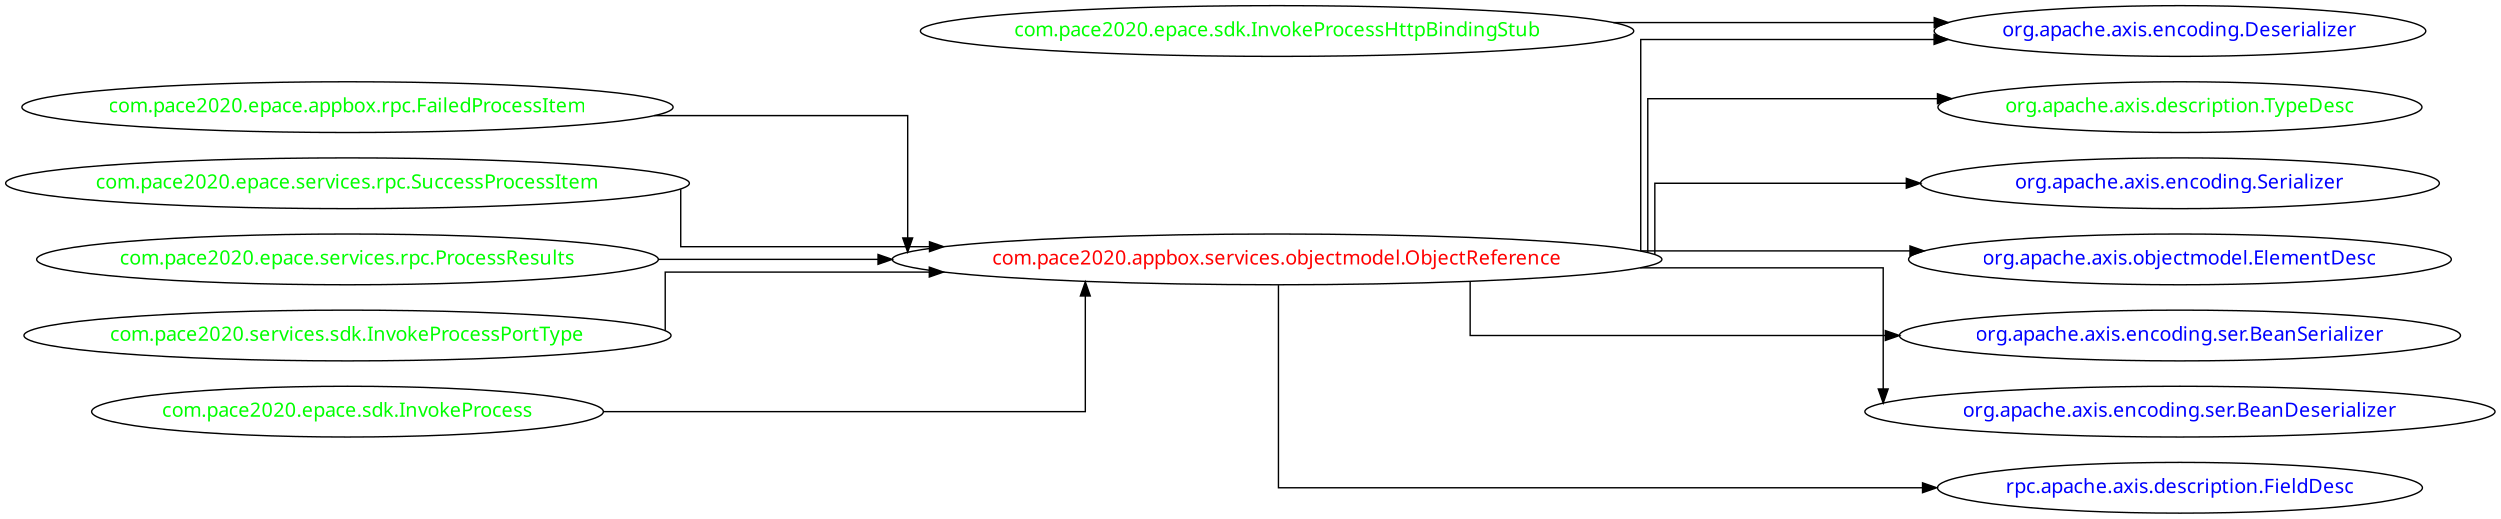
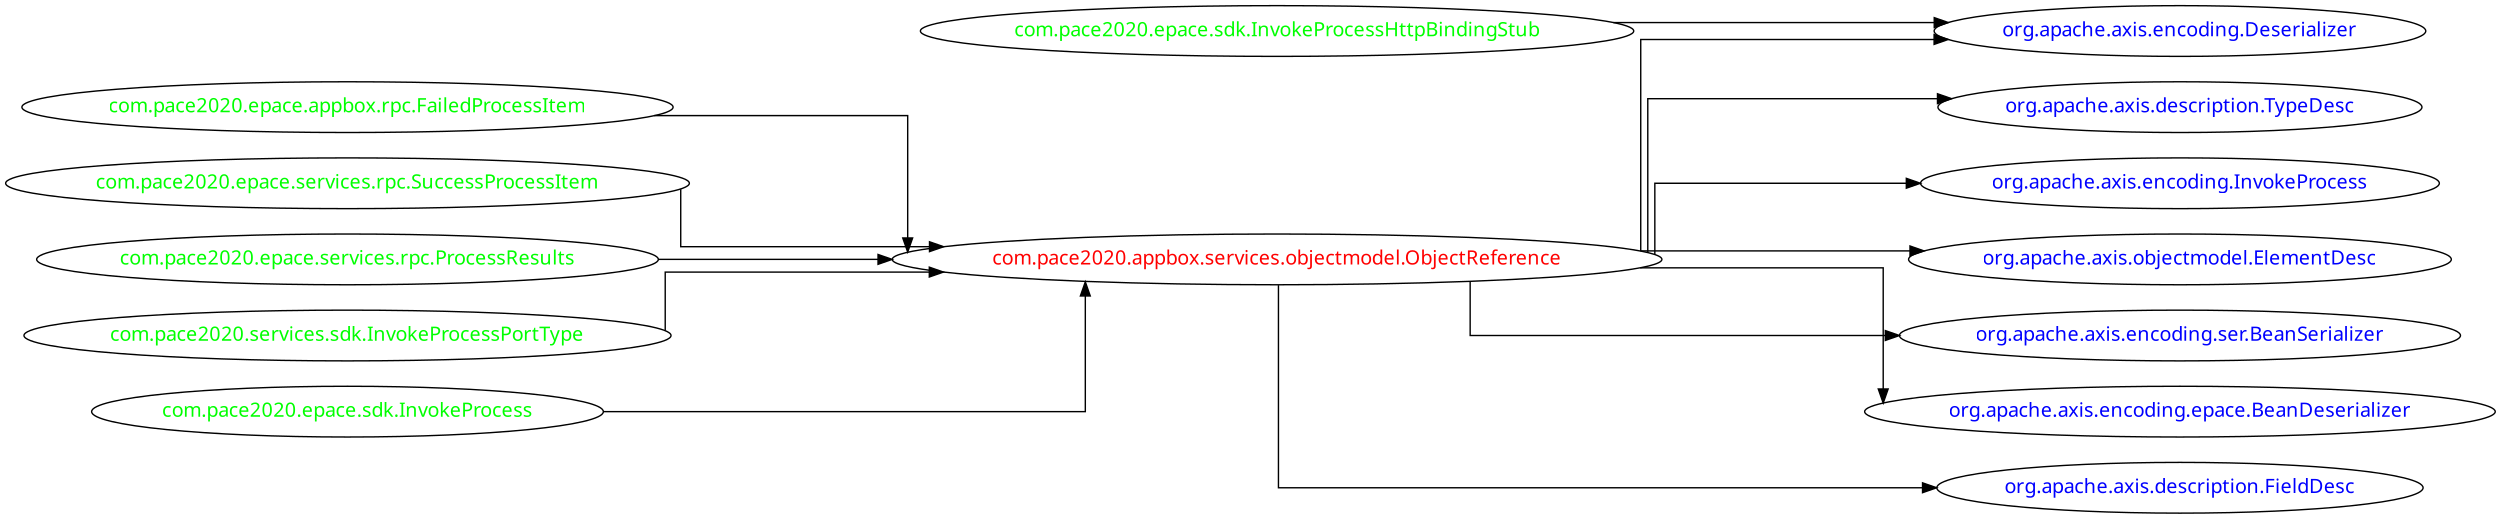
node "org.apache.axis.description.TypeDesc": fontcolor green -> blue
node "org.apache.axis.encoding.Serializer": label "org.apache.axis.encoding.Serializer" -> "org.apache.axis.encoding.InvokeProcess"
node "org.apache.axis.encoding.ser.BeanDeserializer": label "org.apache.axis.encoding.ser.BeanDeserializer" -> "org.apache.axis.encoding.epace.BeanDeserializer"
node "rpc.apache.axis.description.FieldDesc": label "rpc.apache.axis.description.FieldDesc" -> "org.apache.axis.description.FieldDesc"
